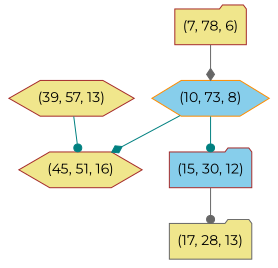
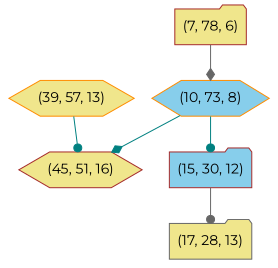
node "(39, 57, 13)": color brown -> darkorange
